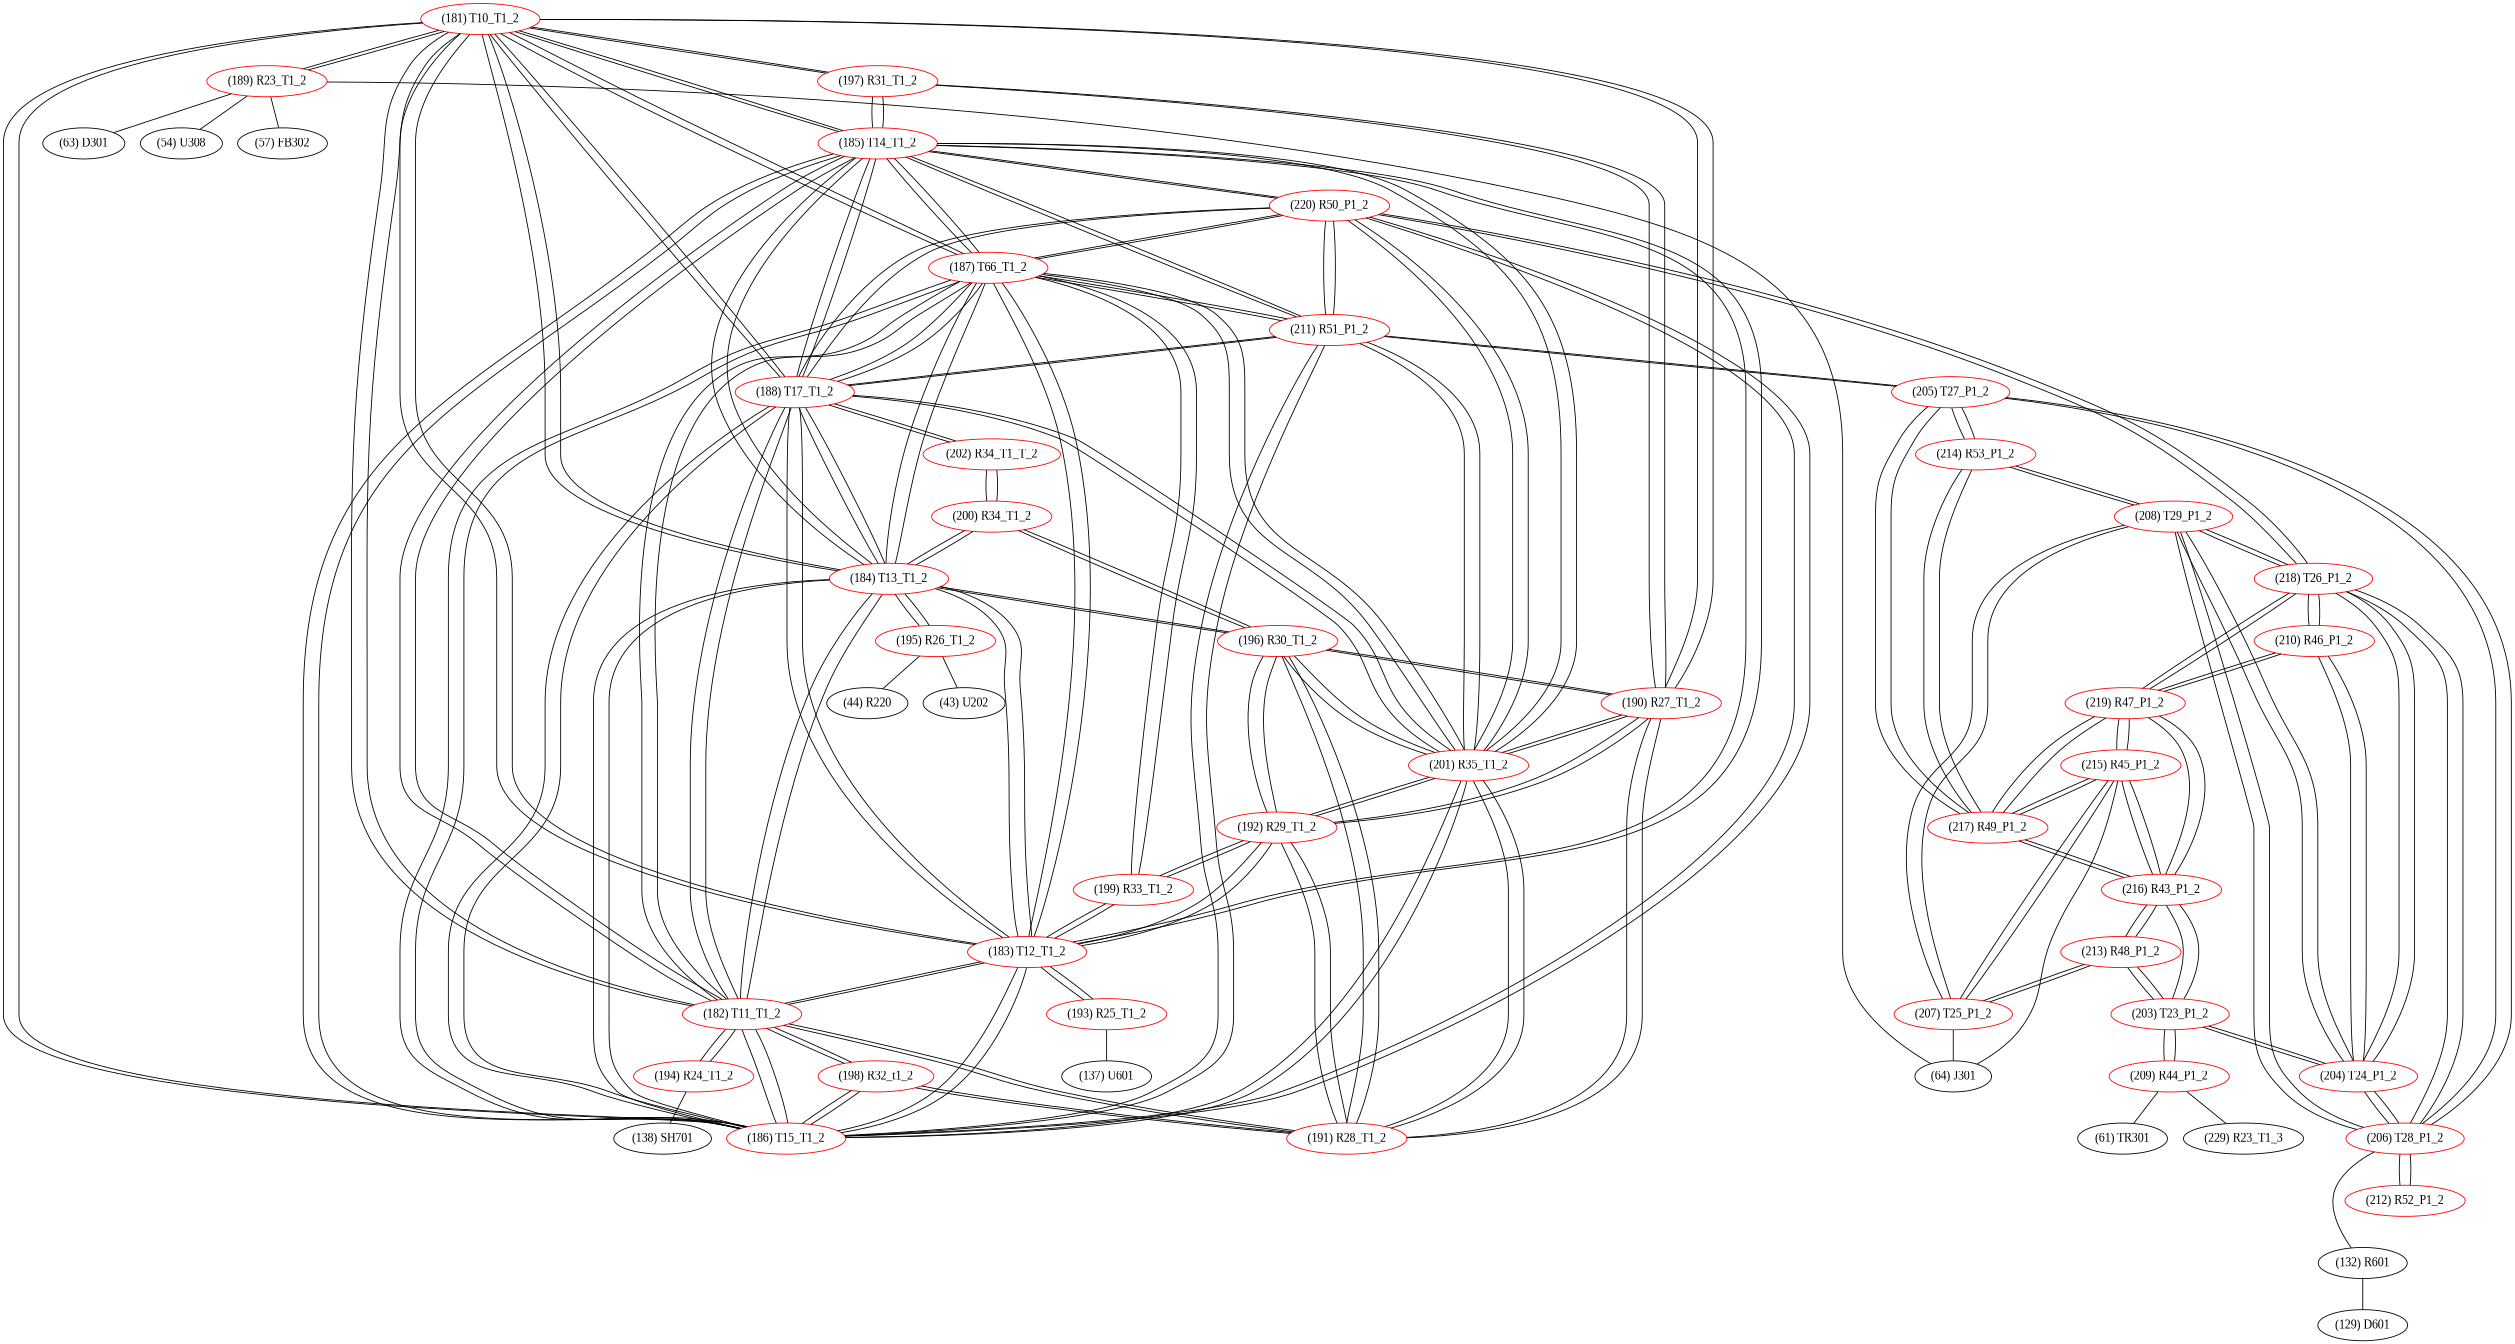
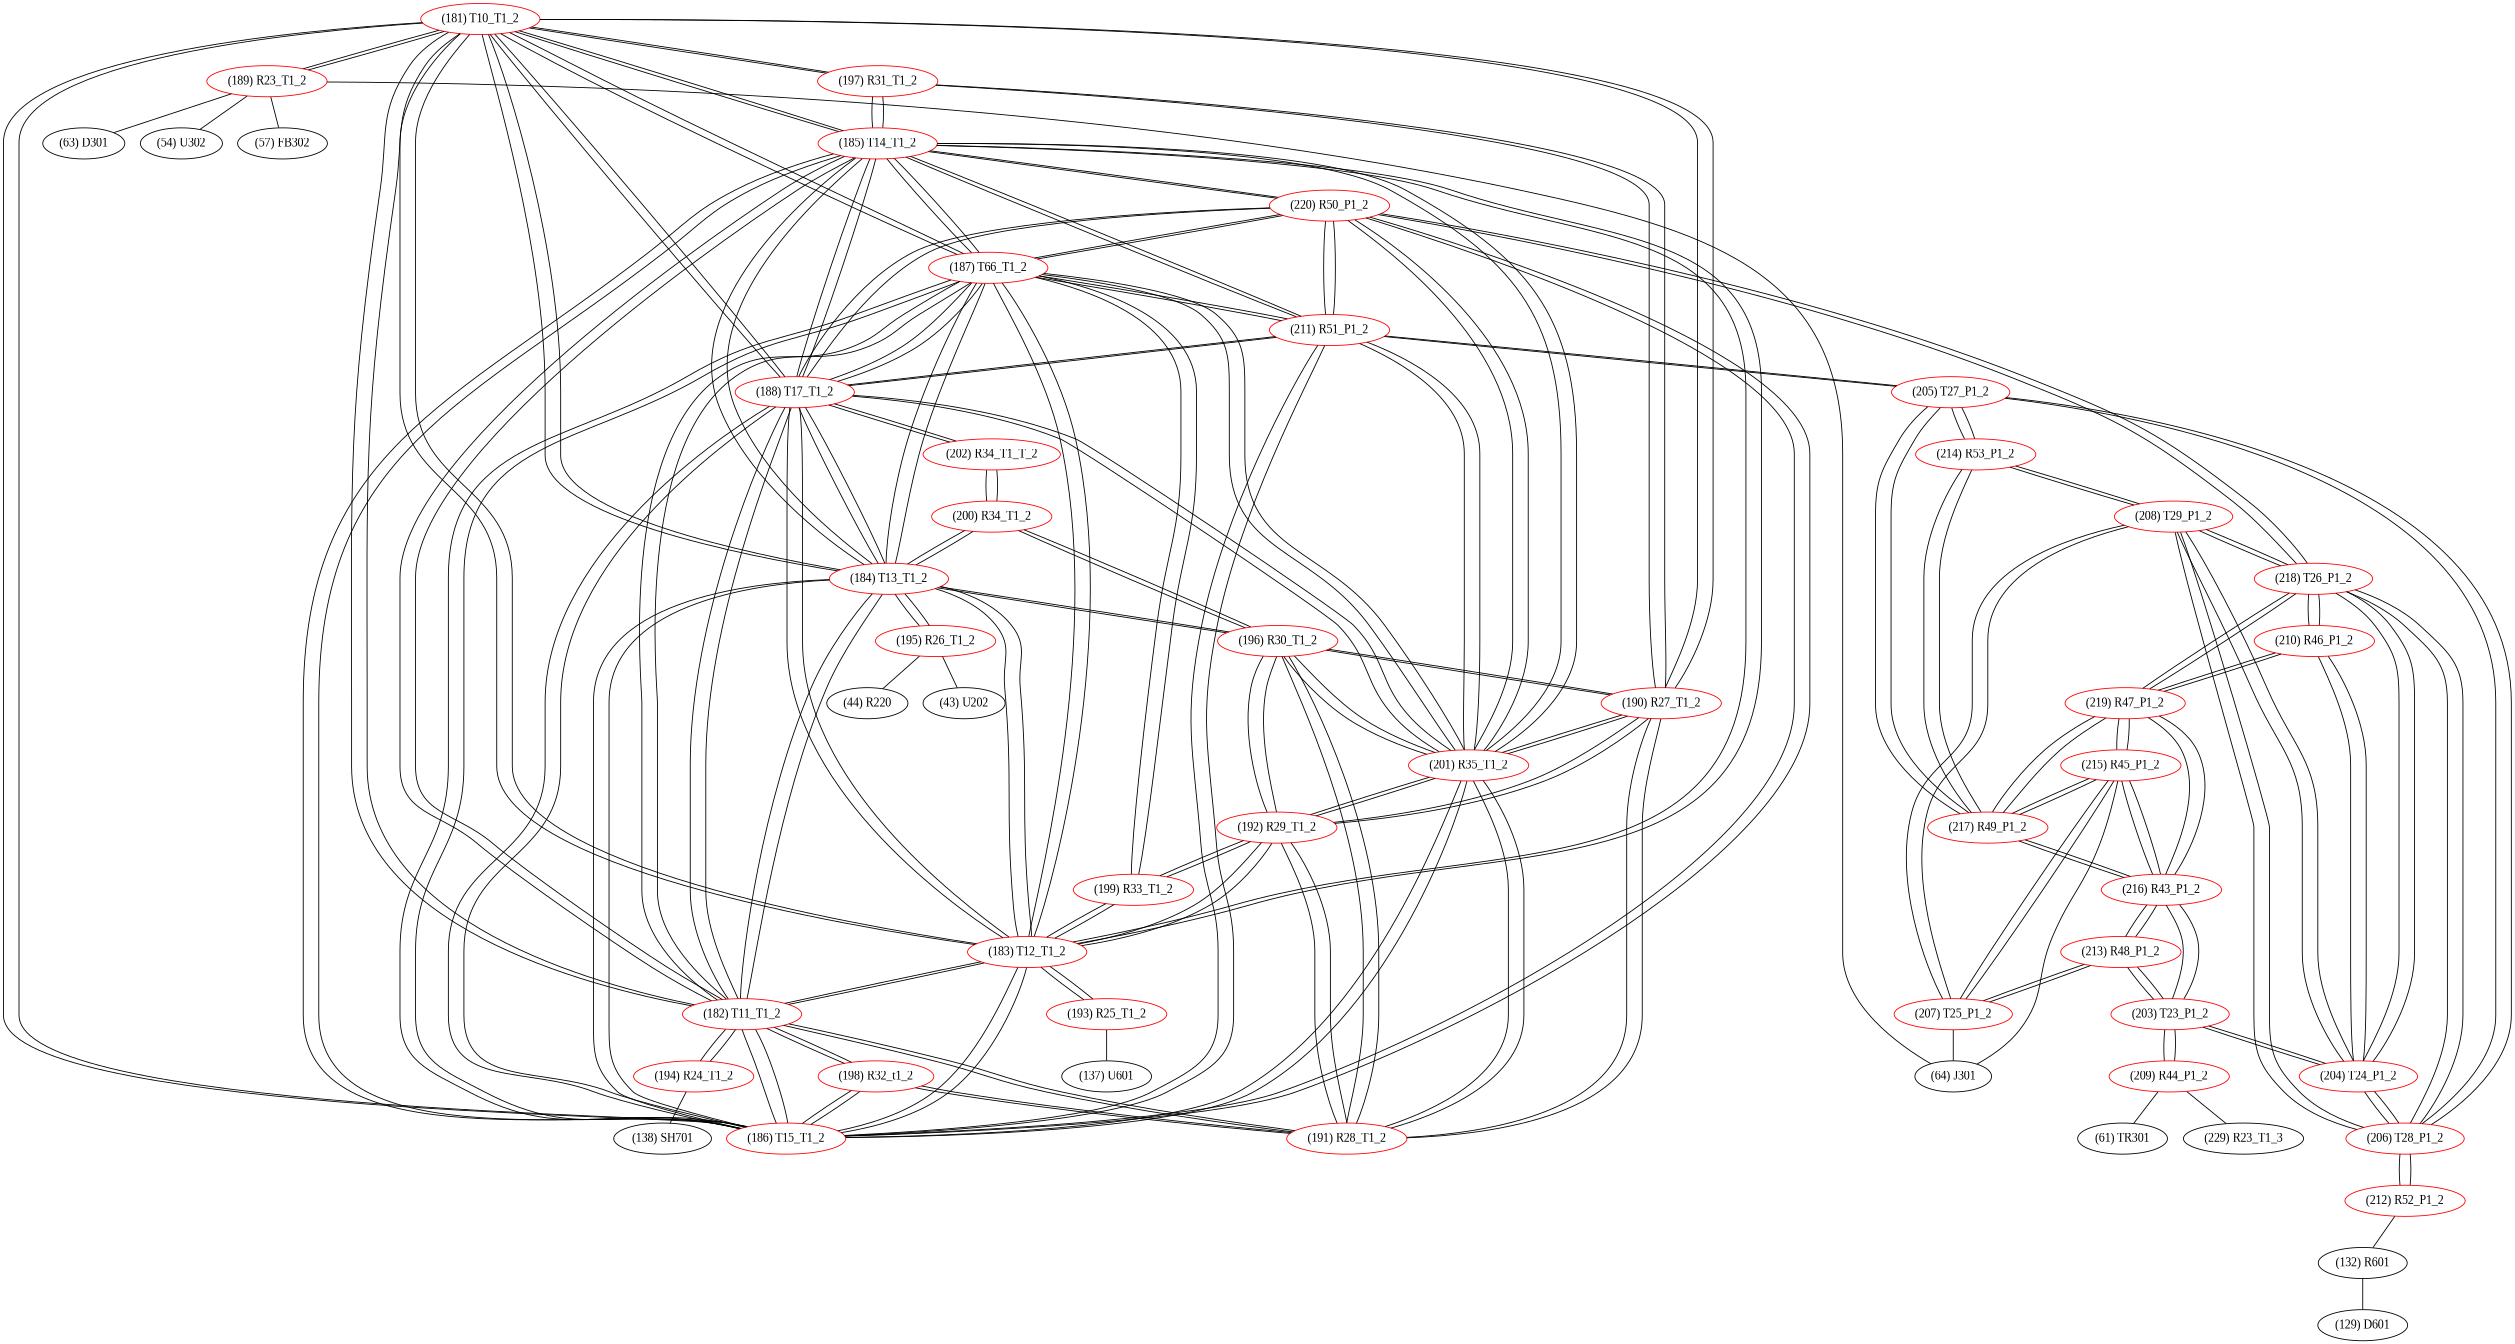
node "(54) U308": label "(54) U308" -> "(54) U302"
edge "(206) T28_P1_2" -- "(132) R601": now "(212) R52_P1_2" -- "(132) R601"
